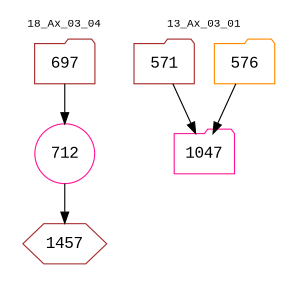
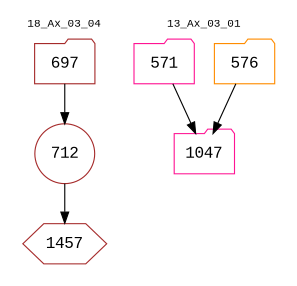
node "571": color brown -> deeppink
node "712": color deeppink -> brown
